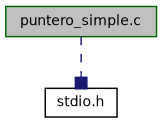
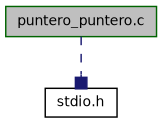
node "puntero_simple.c": label "puntero_simple.c" -> "puntero_puntero.c"
